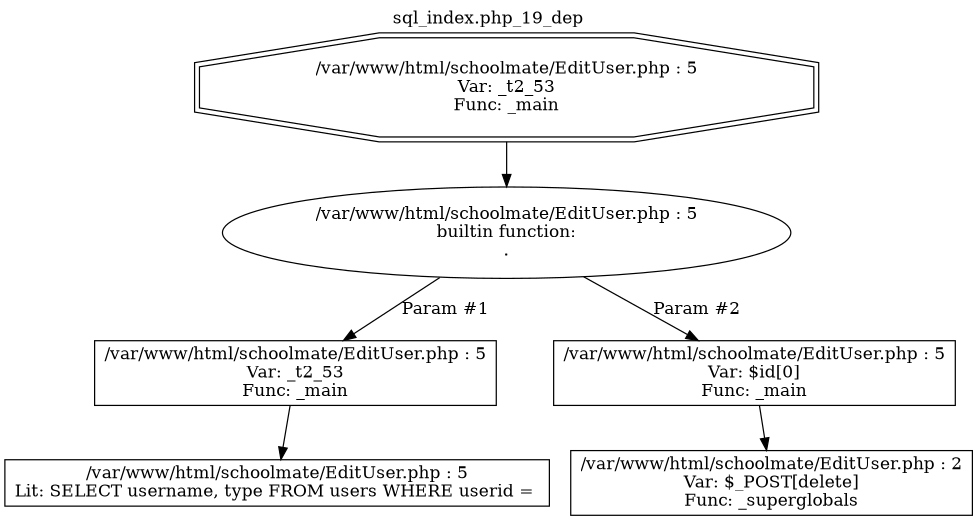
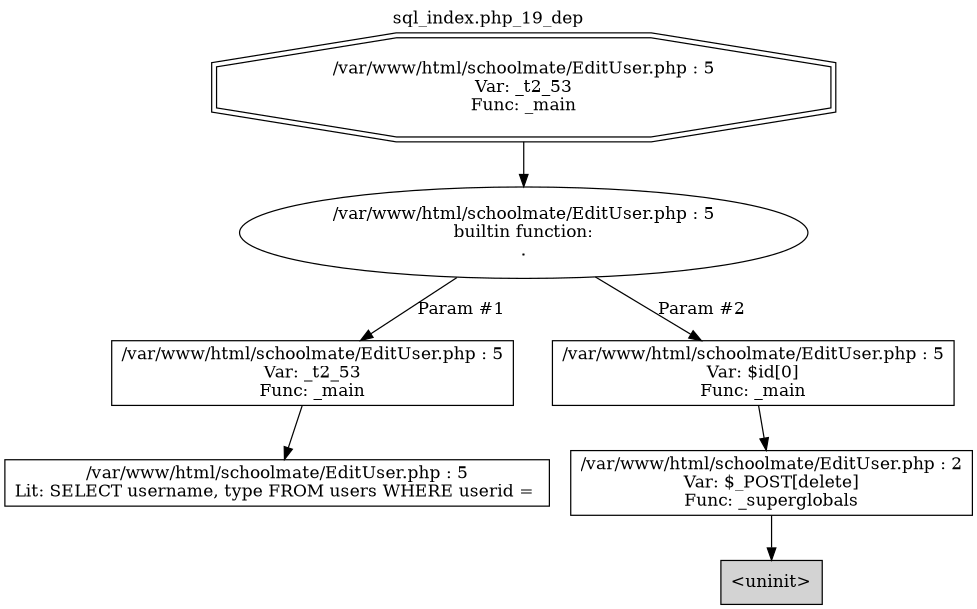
node "<uninit>": added
